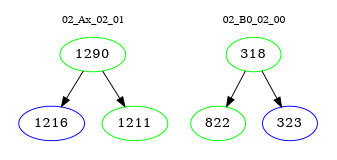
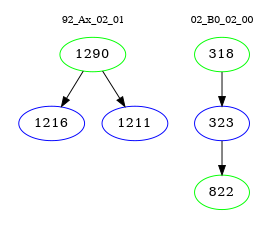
cluster "02_Ax_02_01": label "02_Ax_02_01" -> "92_Ax_02_01"
edge "318" -> "822": now "323" -> "822"
node "1211": color green -> blue
